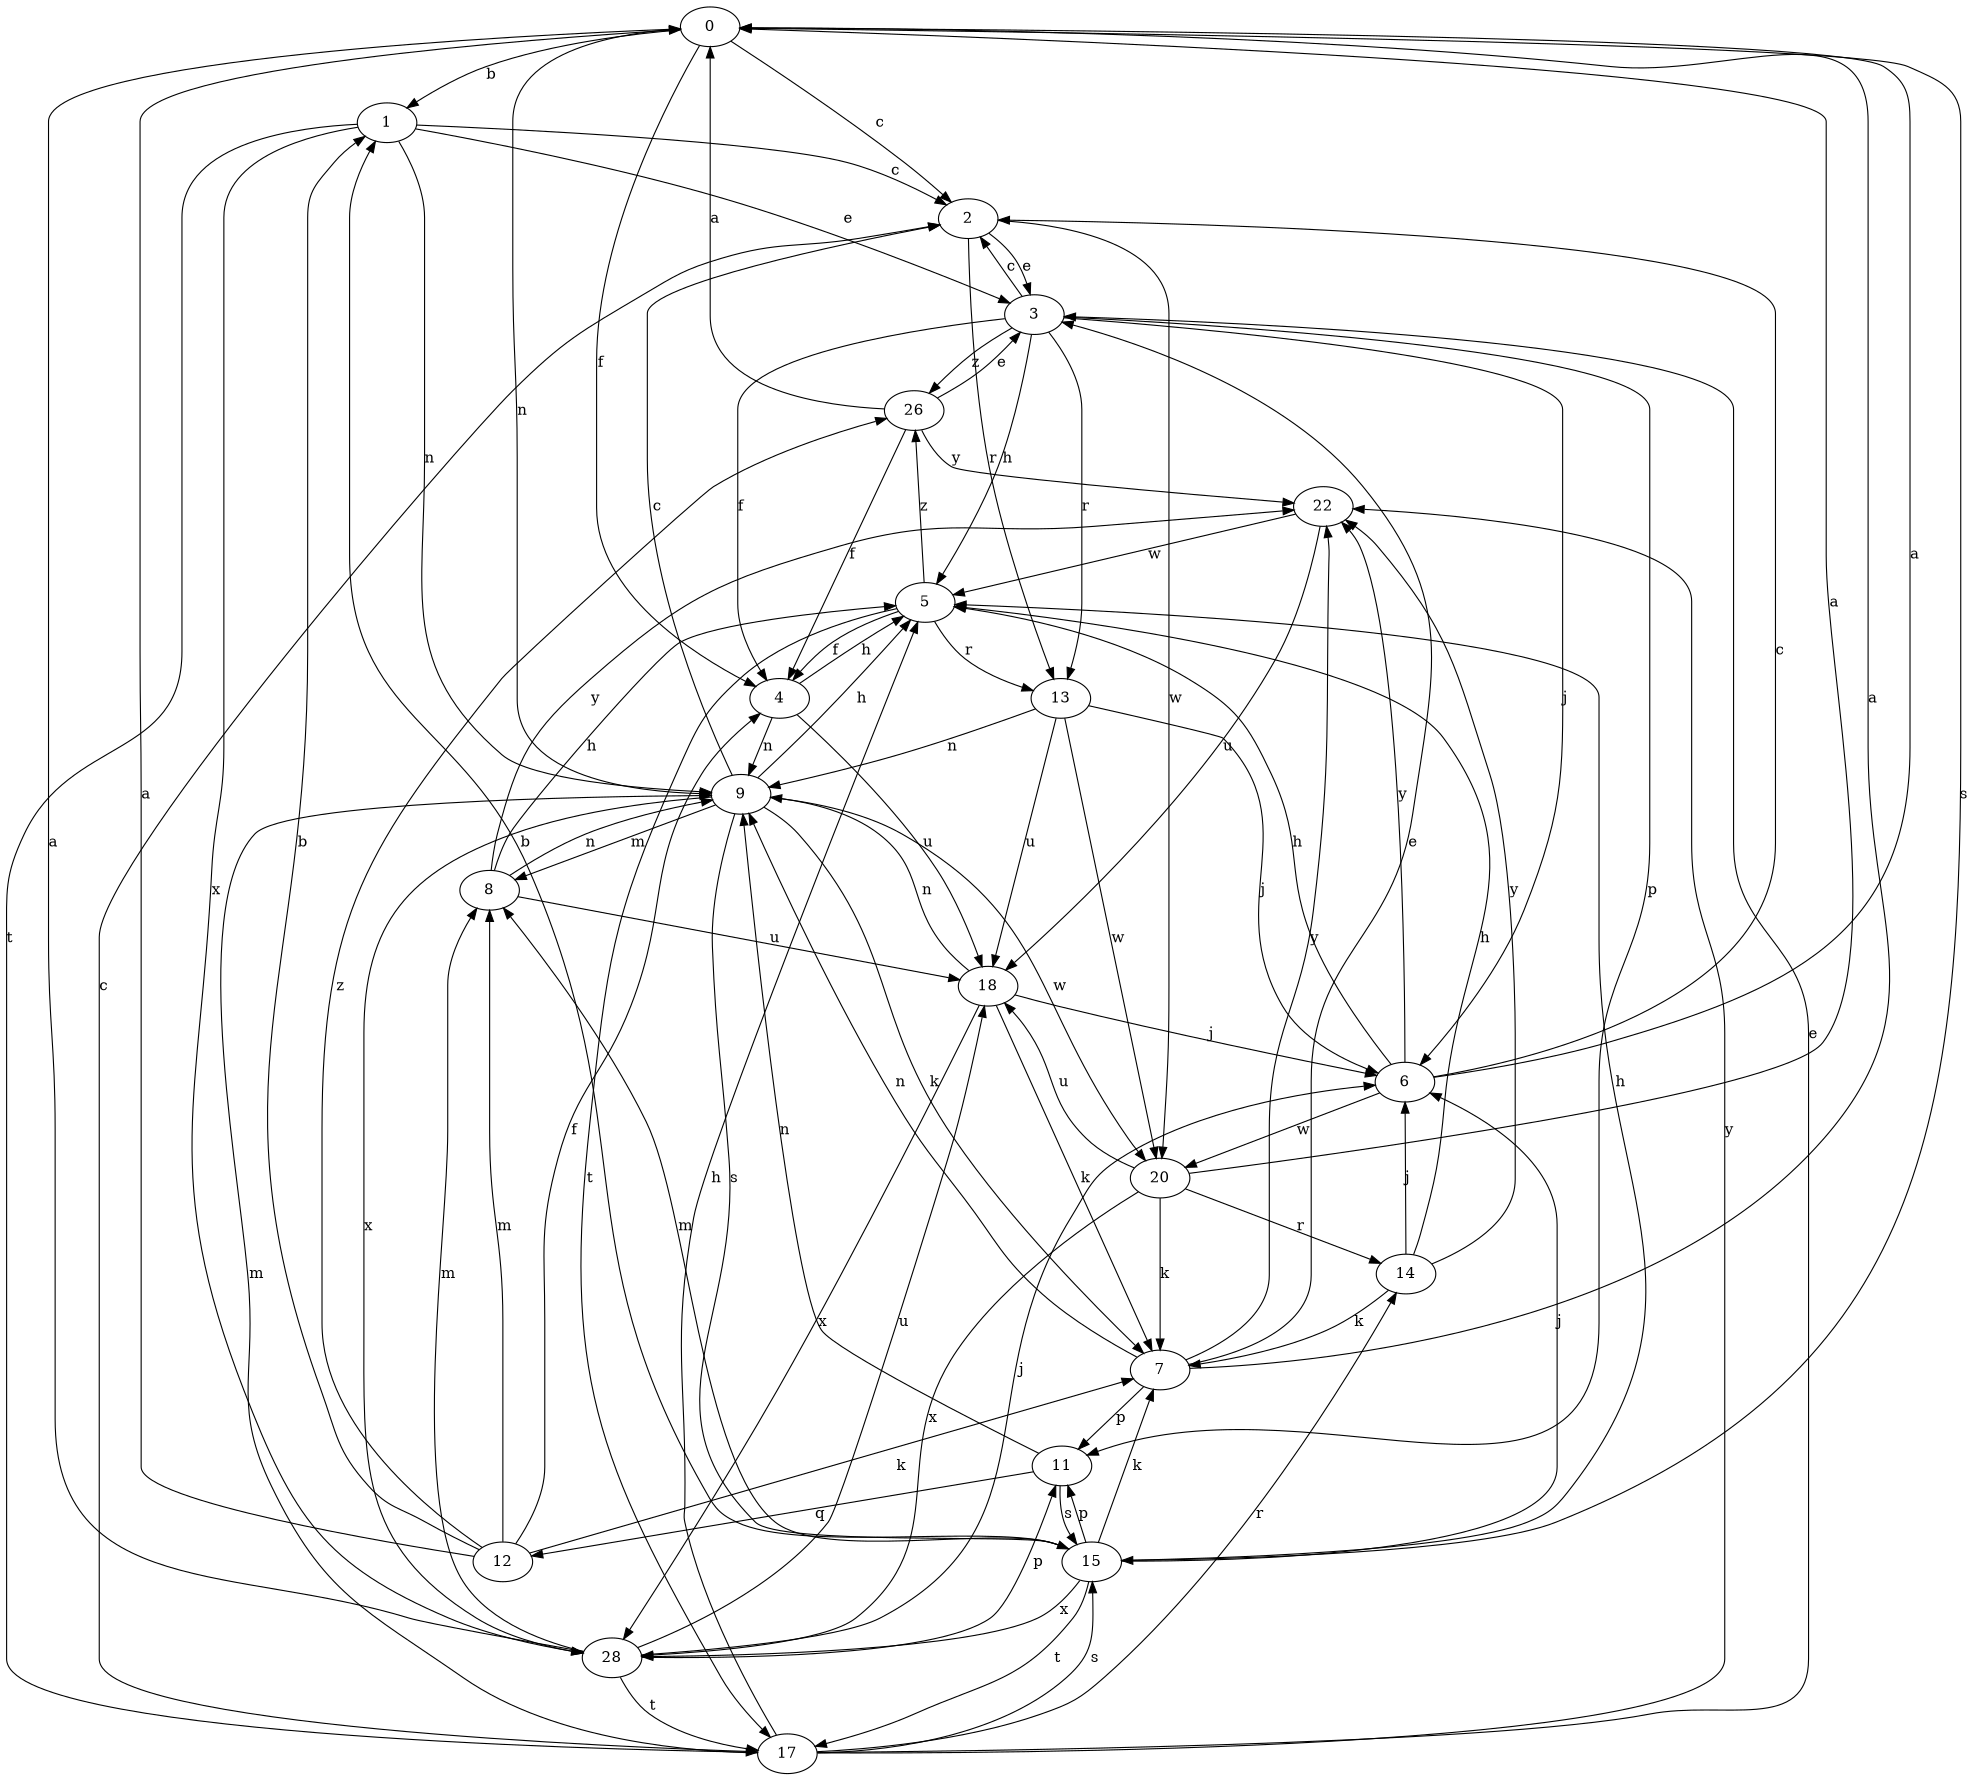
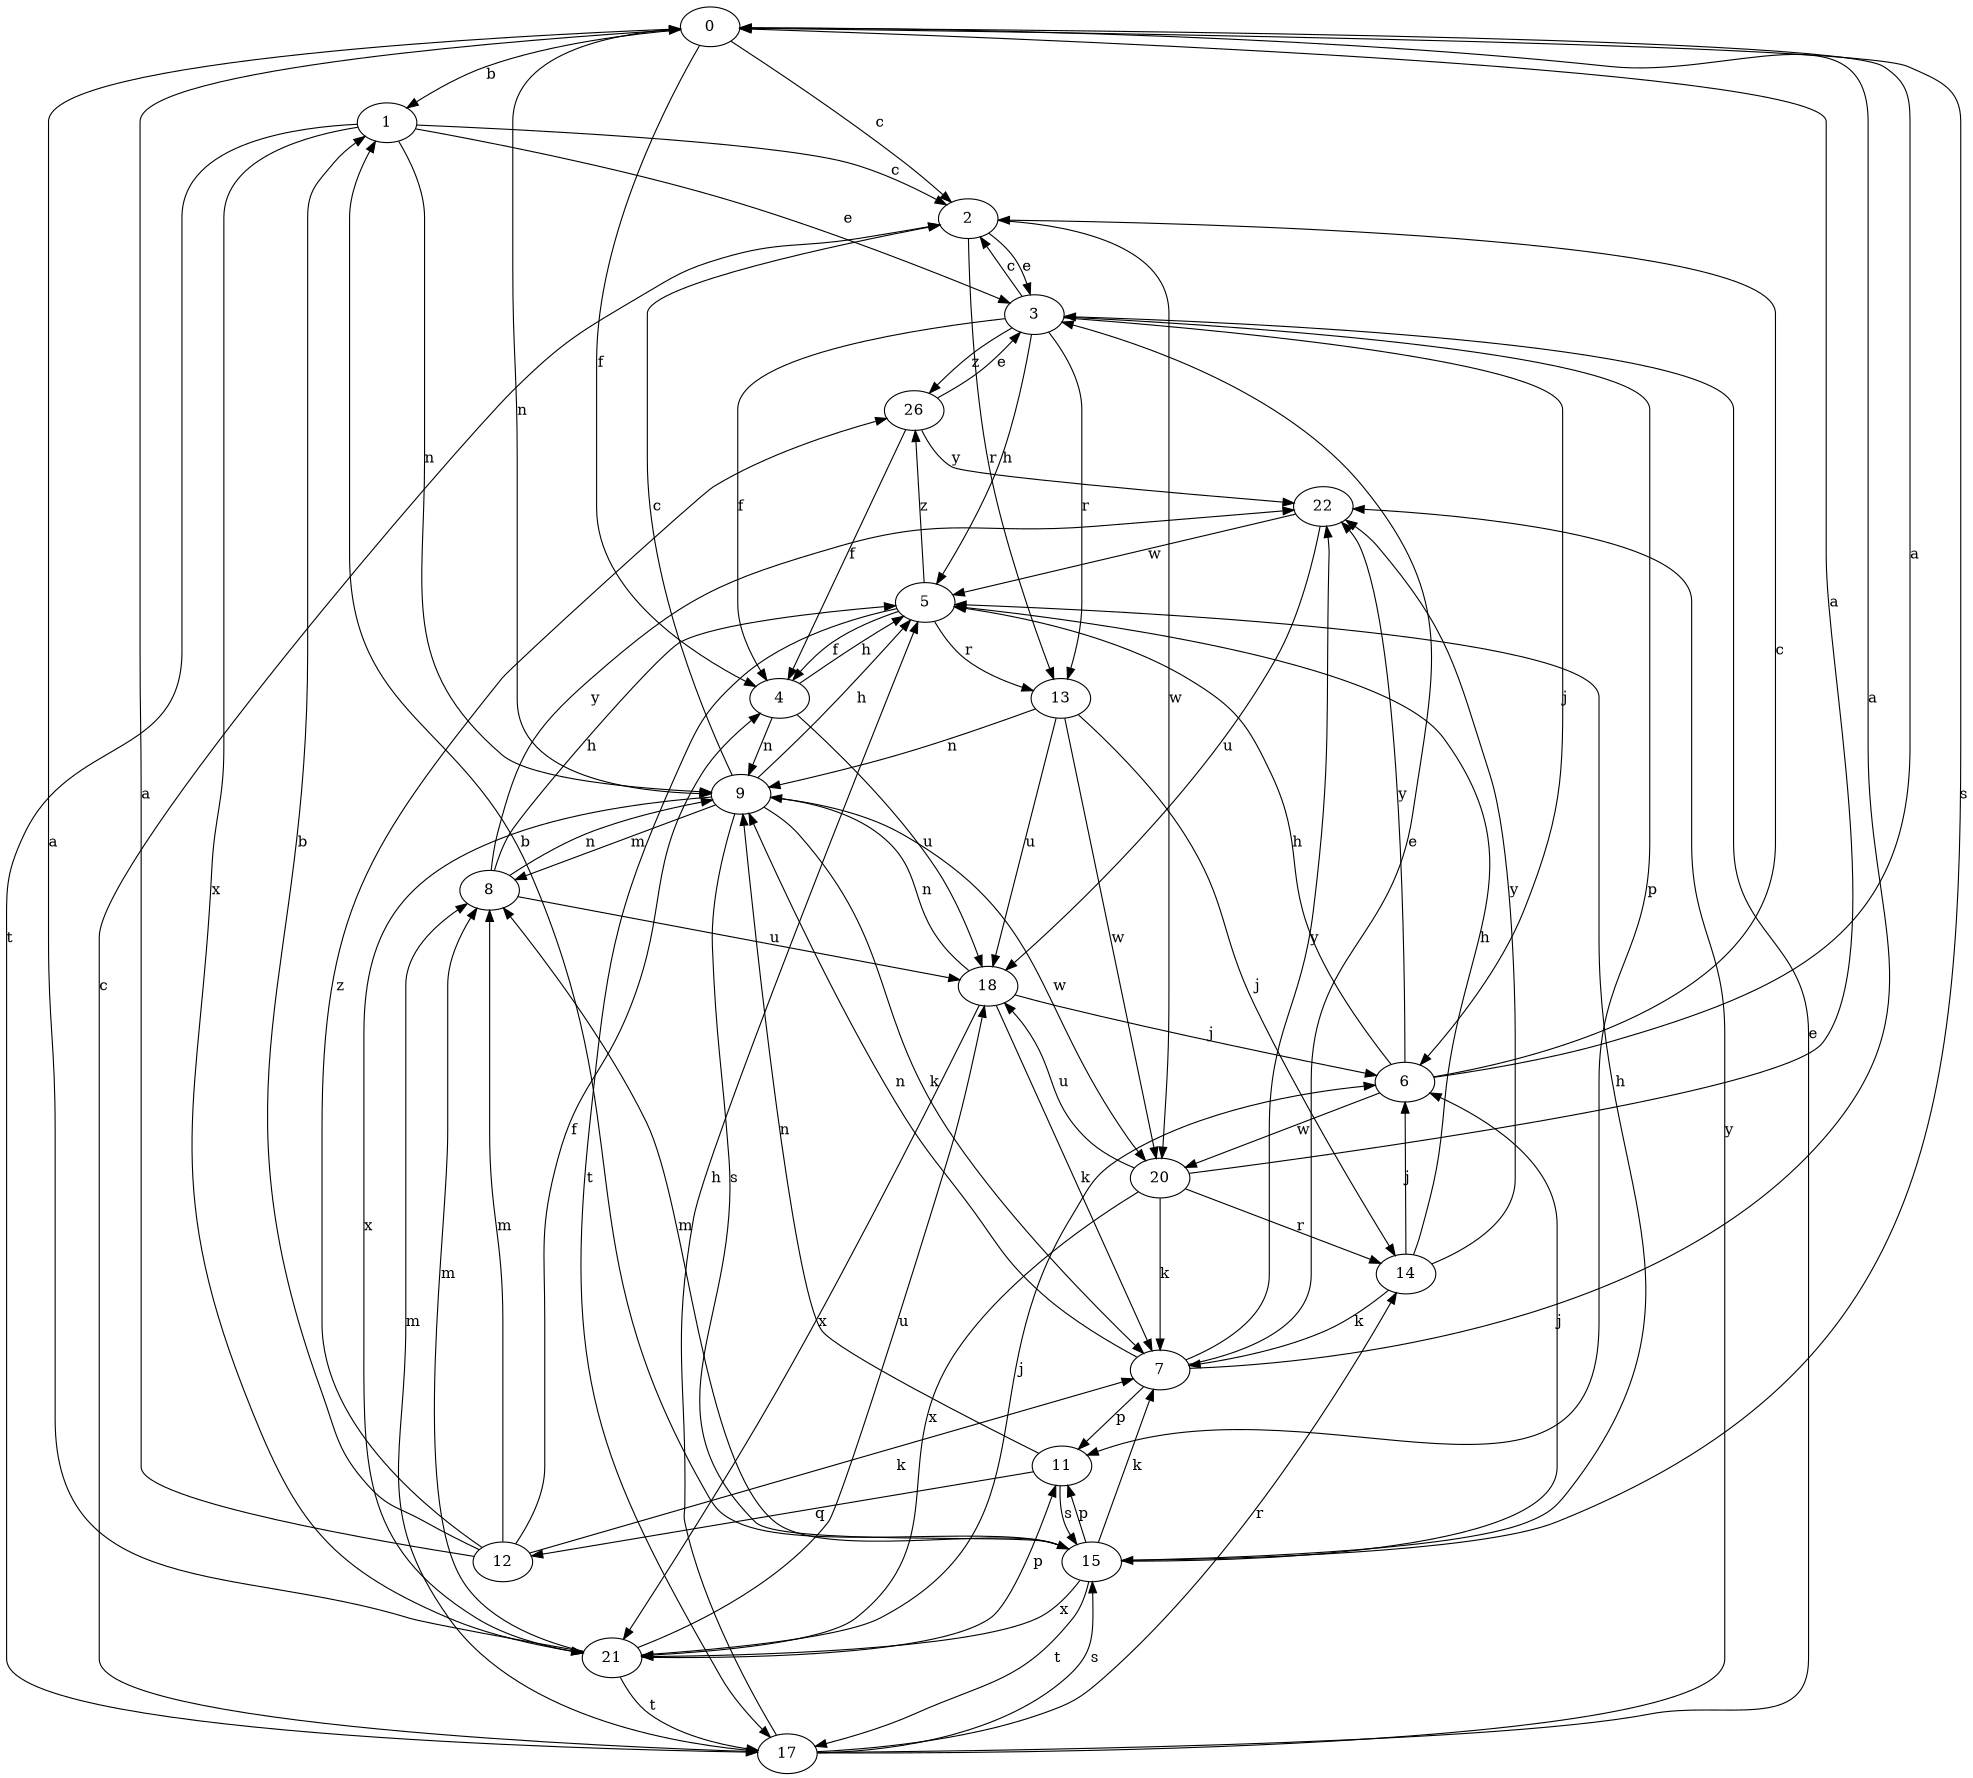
edge "26" -> "0": removed, label "a"
edge "13" -> "6": now "13" -> "14"
edge "17" -> "9": now "17" -> "8"
node "28": label "28" -> "21"
